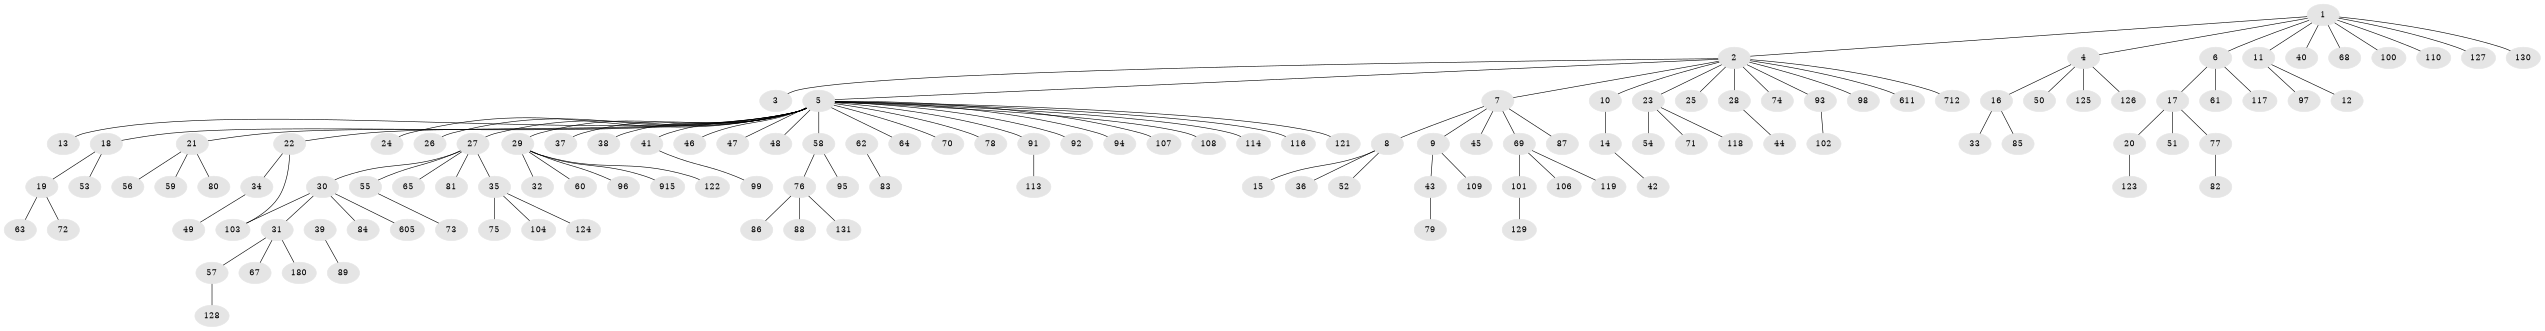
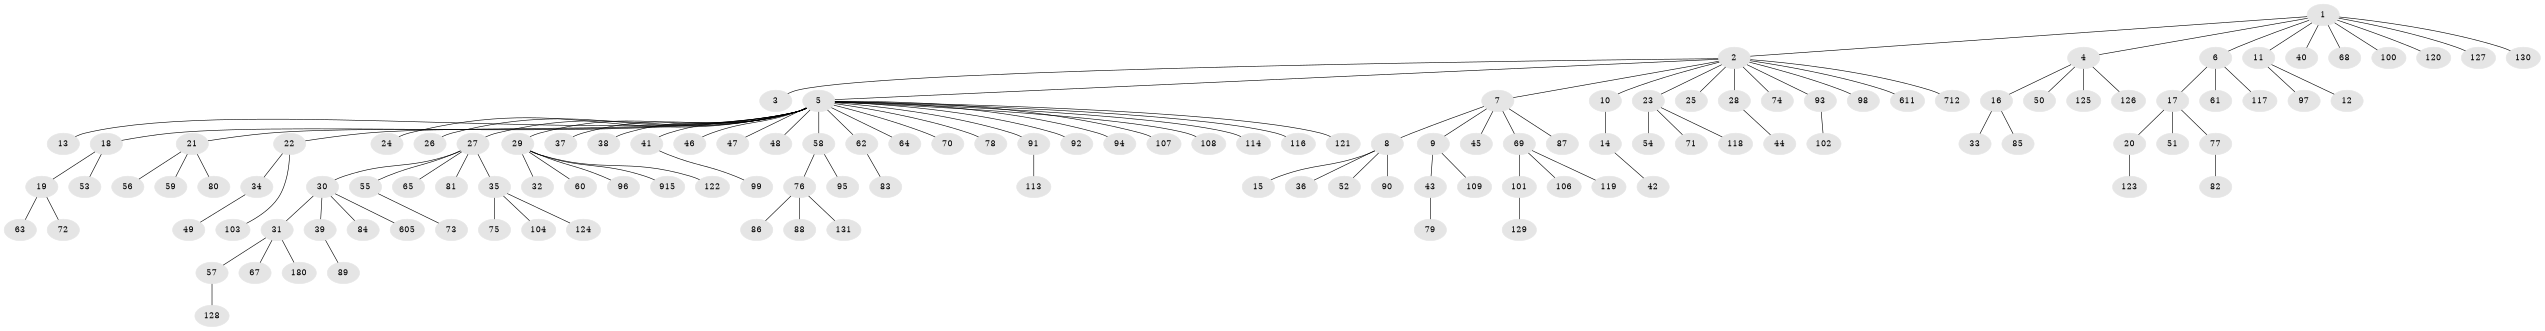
node "110": label "110" -> "120"
edge "5" -- "62": added
node "90": added
edge "30" -- "103": now "30" -- "39"
